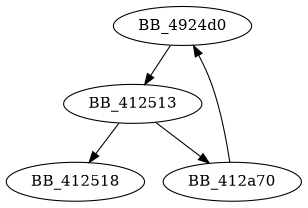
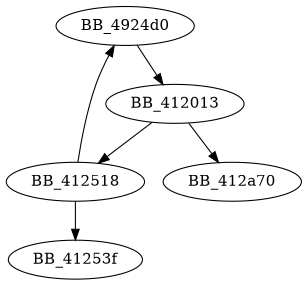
node "BB_412513": label "BB_412513" -> "BB_412013"
edge "BB_412a70" -> "BB_4924d0": now "BB_412518" -> "BB_4924d0"
node "BB_41253f": added
